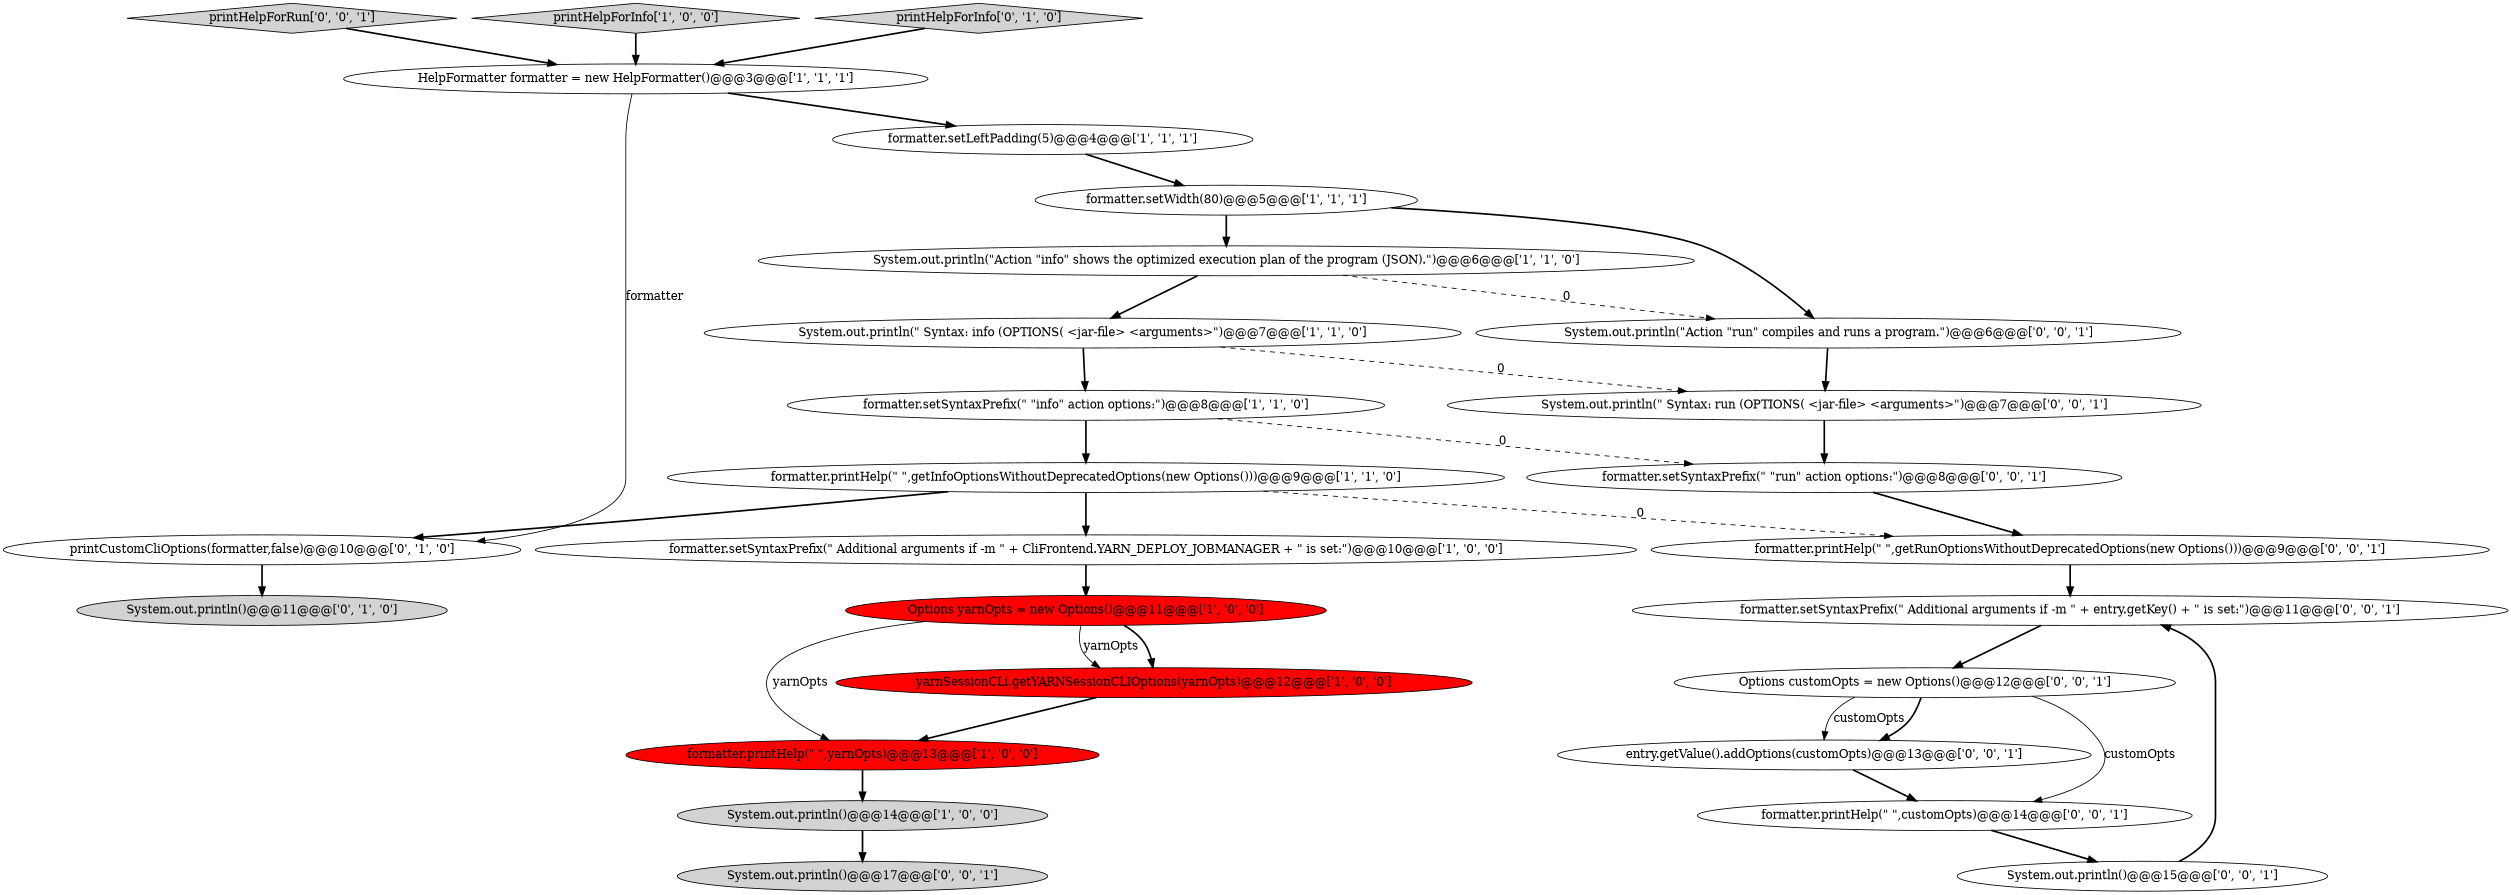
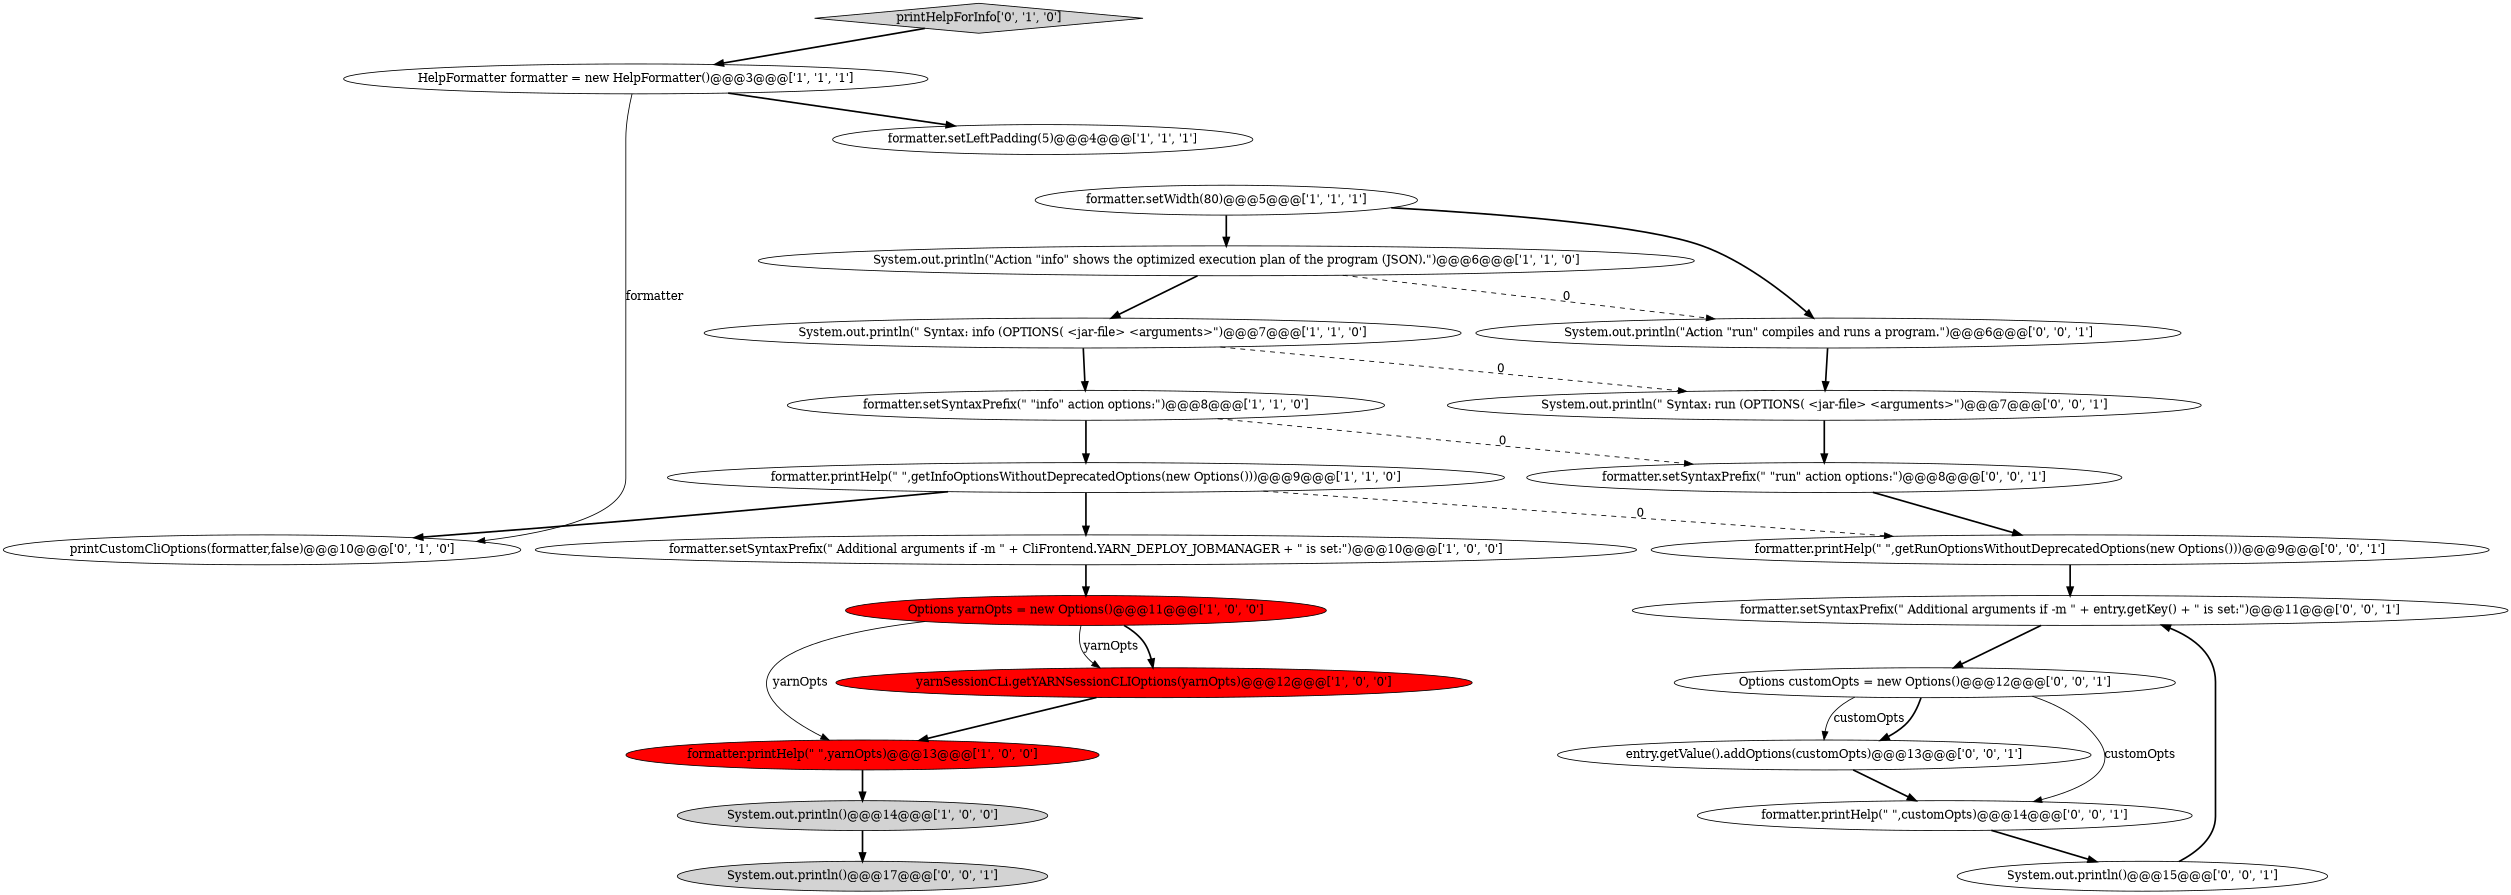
node "printHelpForRun['0', '0', '1']": removed
node "printHelpForInfo['1', '0', '0']": removed
edge "formatter.setLeftPadding(5)@@@4@@@['1', '1', '1']" -> "formatter.setWidth(80)@@@5@@@['1', '1', '1']": removed
node "System.out.println()@@@11@@@['0', '1', '0']": removed
